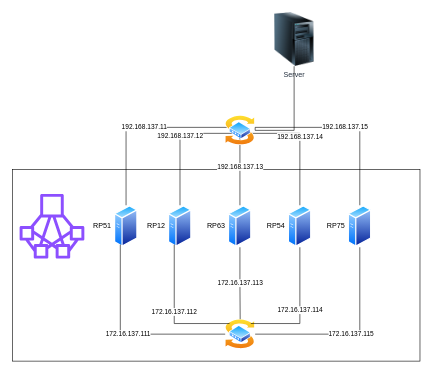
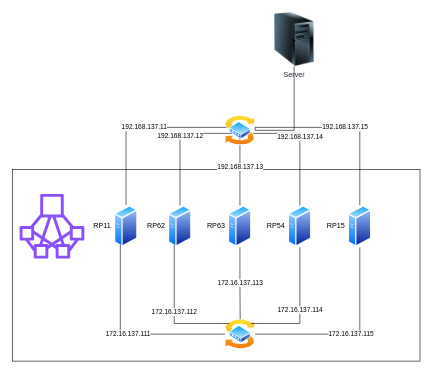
node "RP51": label "RP51" -> "RP11"
node "RP12": label "RP12" -> "RP62"
node "RP75": label "RP75" -> "RP15"
